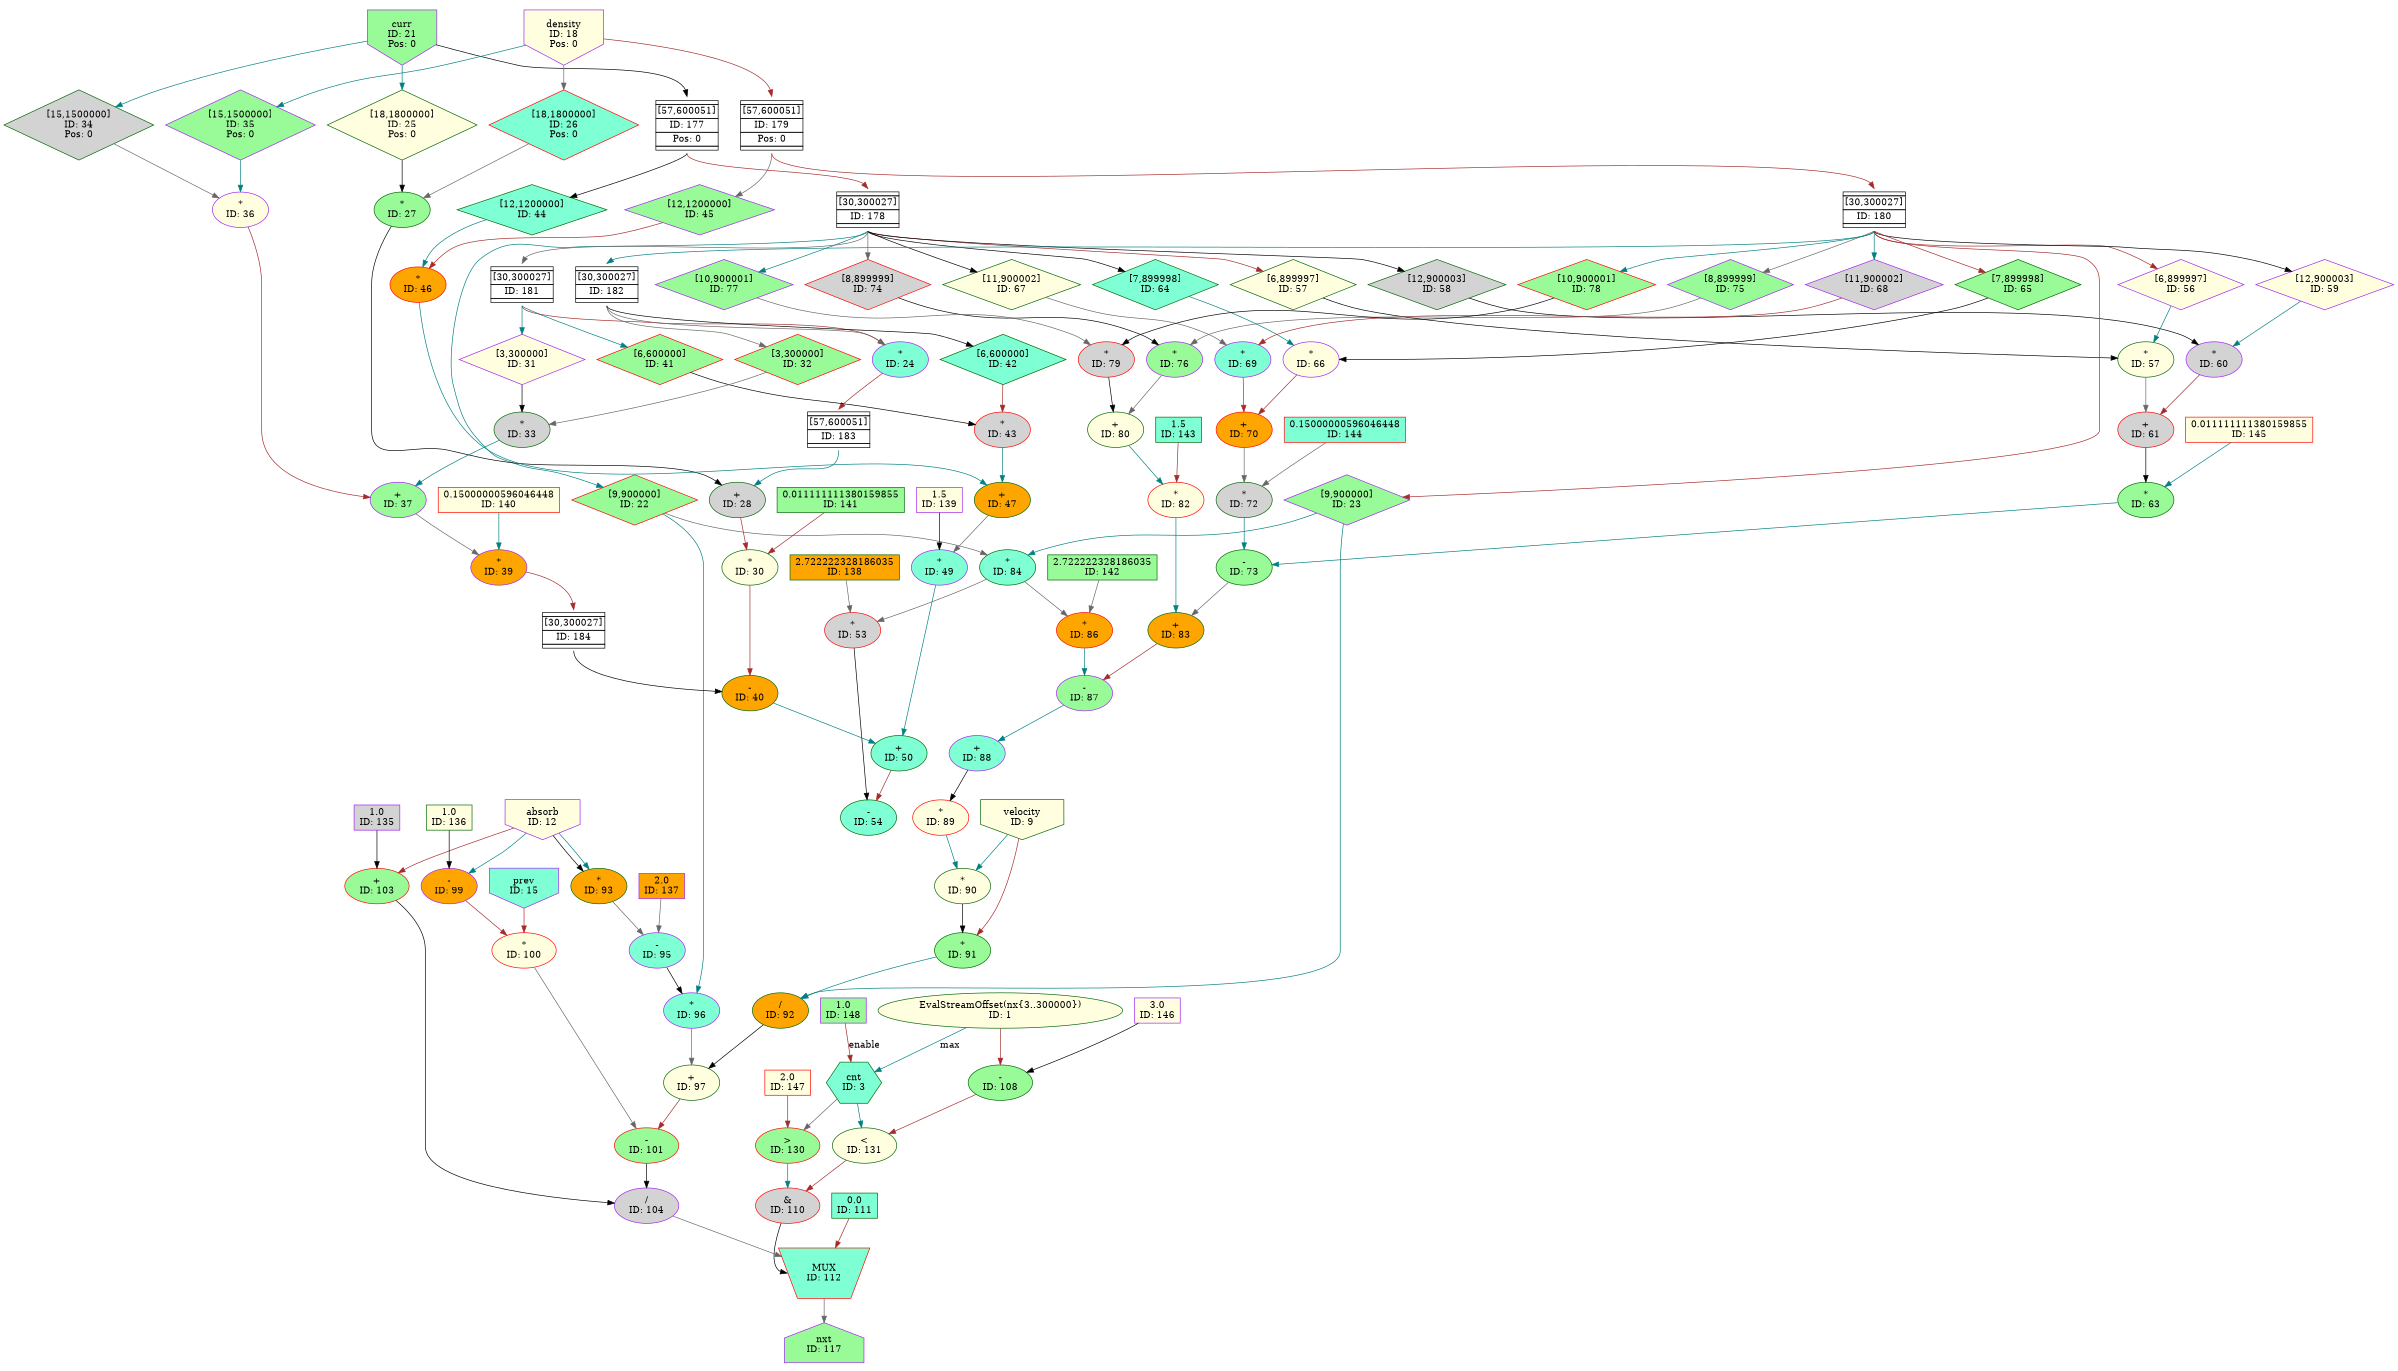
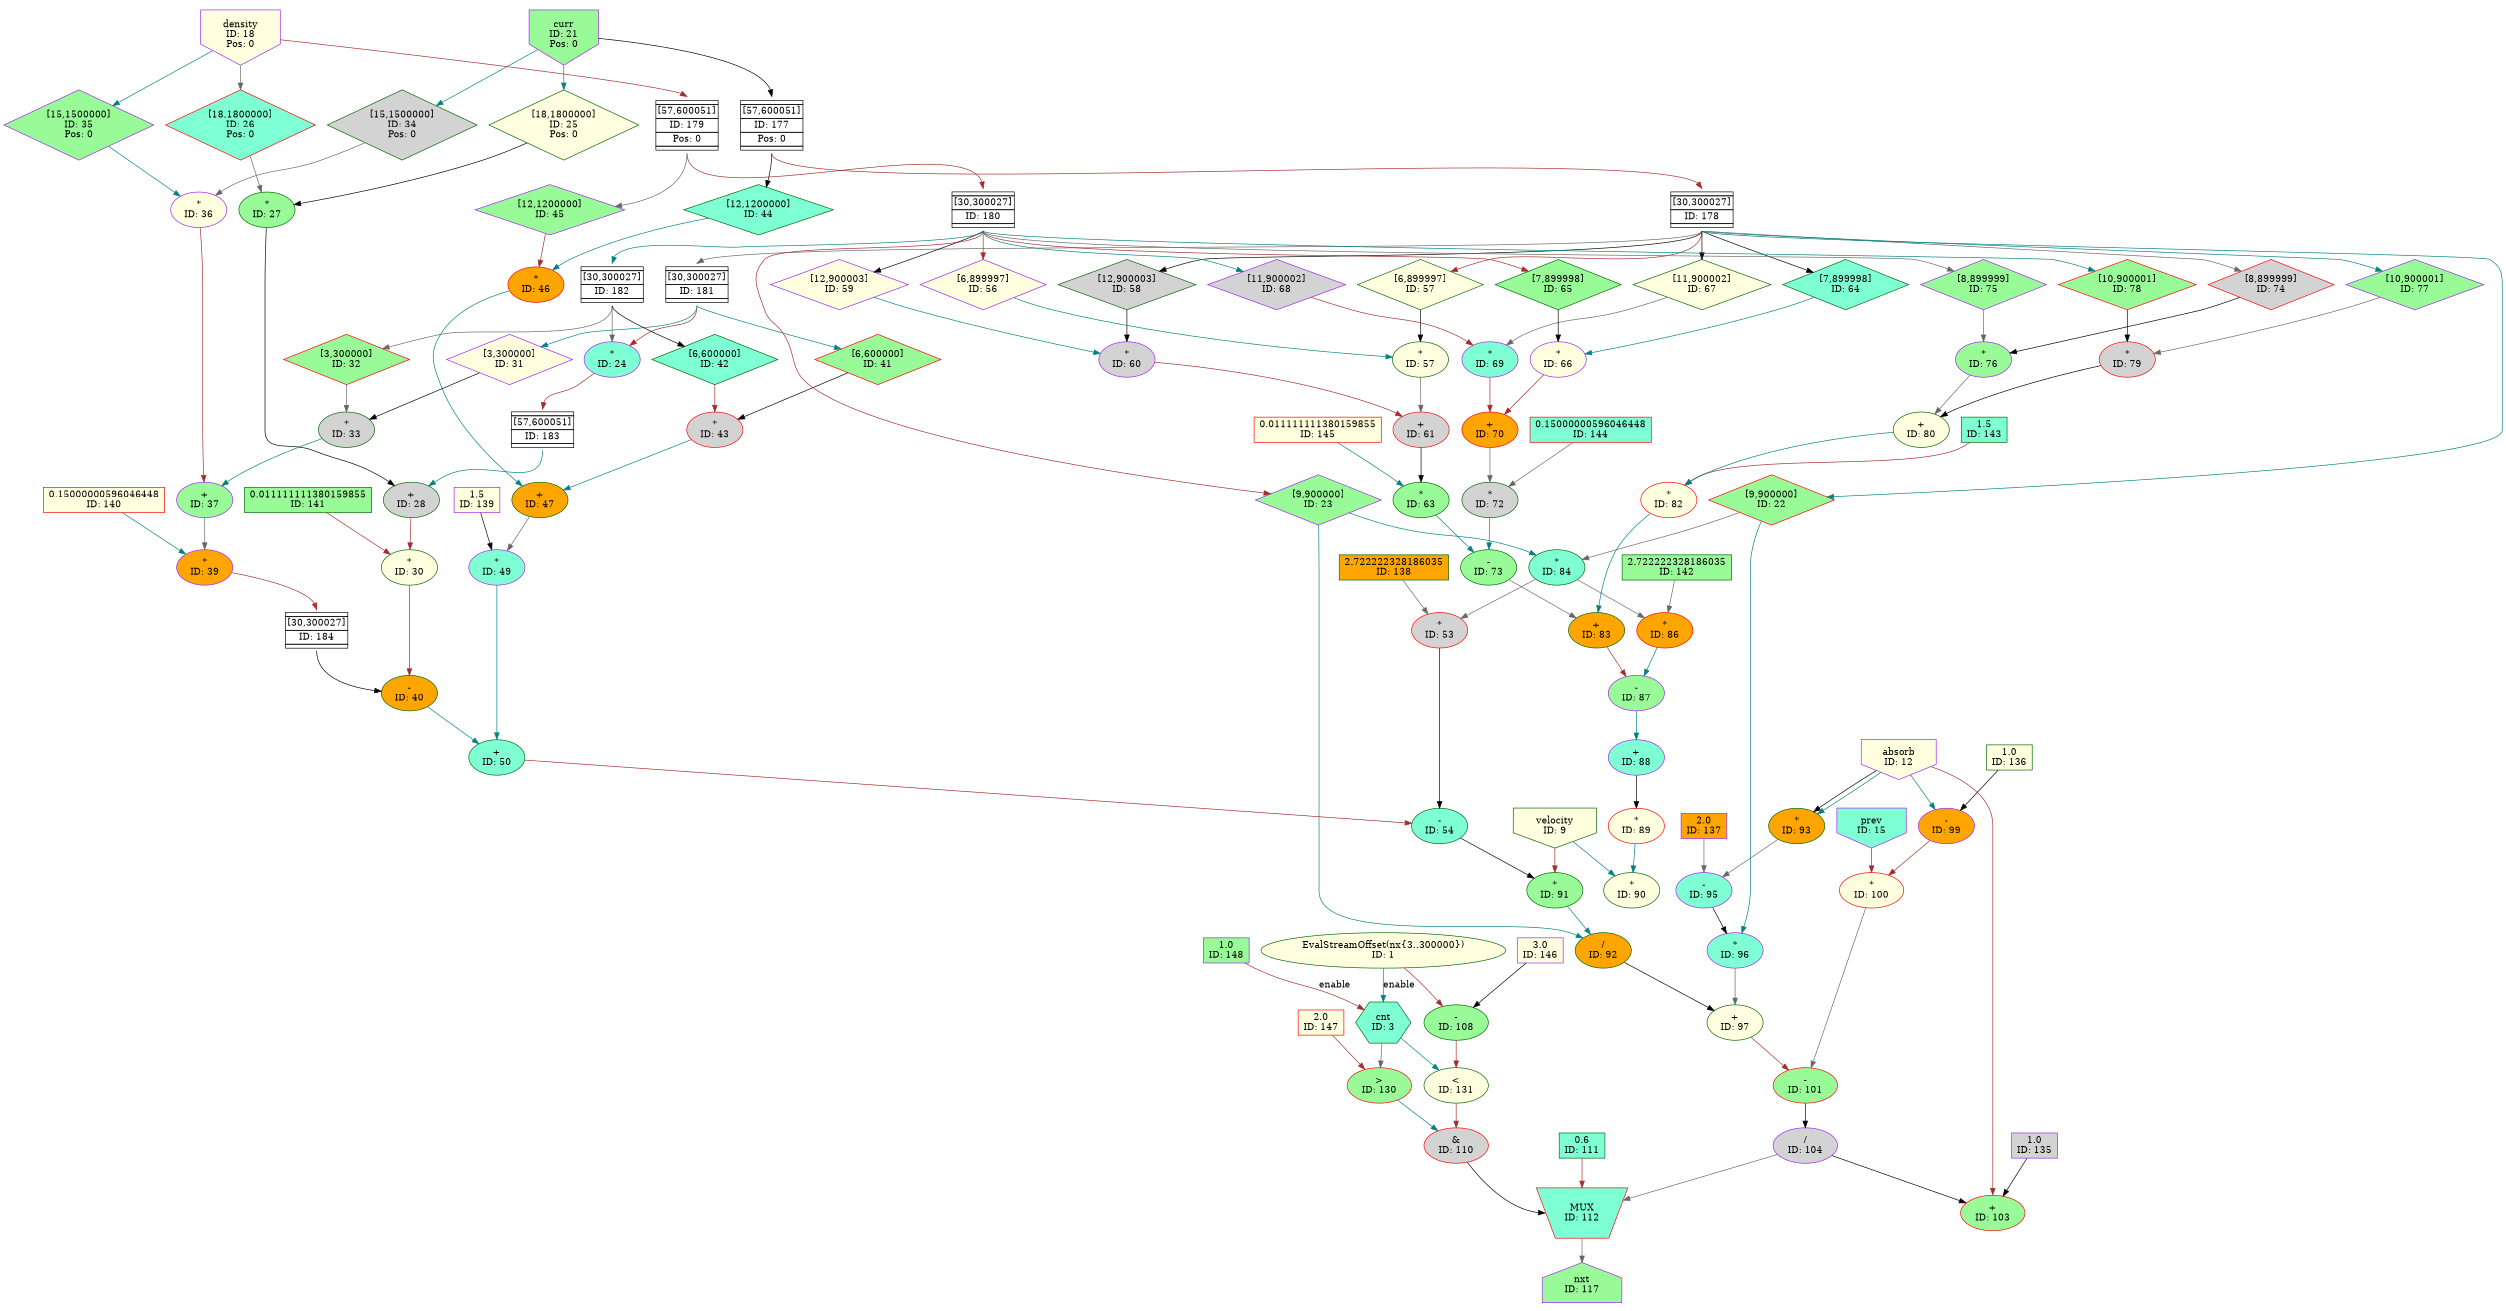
edge "* ID: 90" -> "* ID: 91": now "- ID: 54" -> "* ID: 91"
edge "EvalStreamOffset(nx{3..300000}) ID: 1" -> "cnt ID: 3": label "max" -> "enable"
edge "+ ID: 103" -> "/ ID: 104": reversed
node "0.0 ID: 111": label "0.0 ID: 111" -> "0.6 ID: 111"
